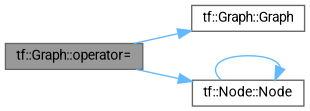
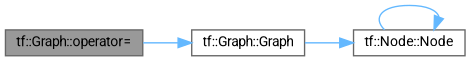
edge "tf::Graph::operator=" -> "tf::Node::Node": now "tf::Graph::Graph" -> "tf::Node::Node"
